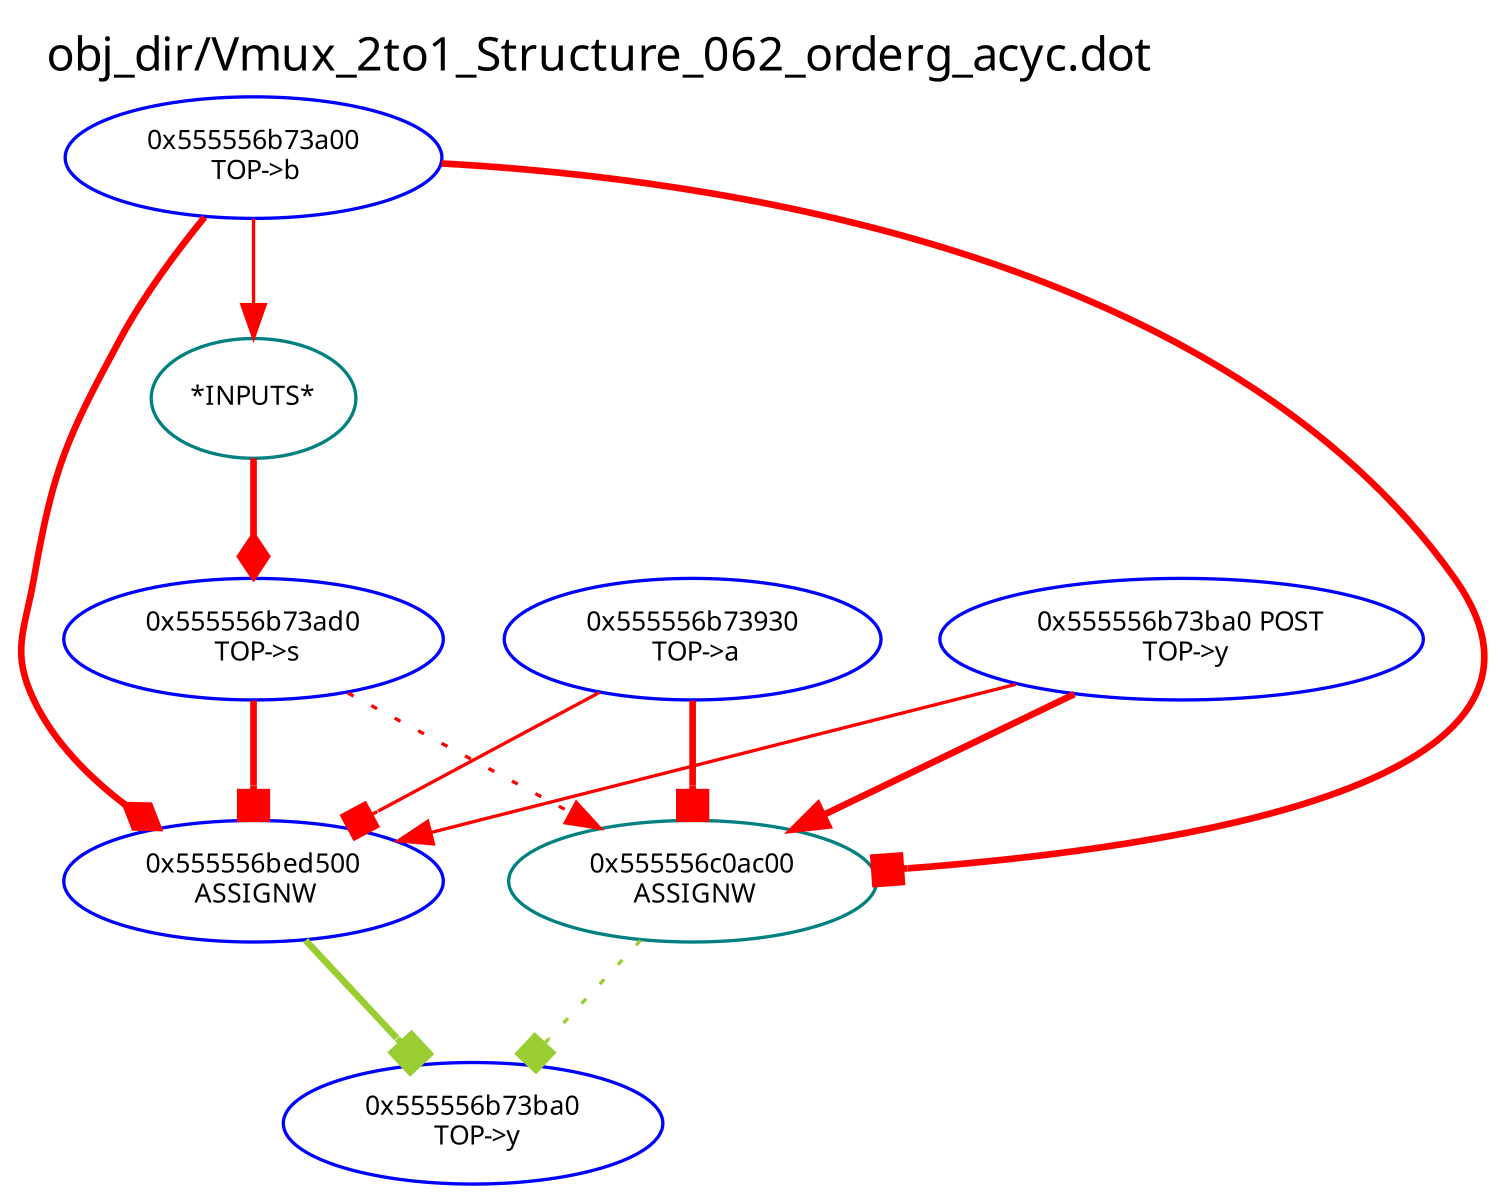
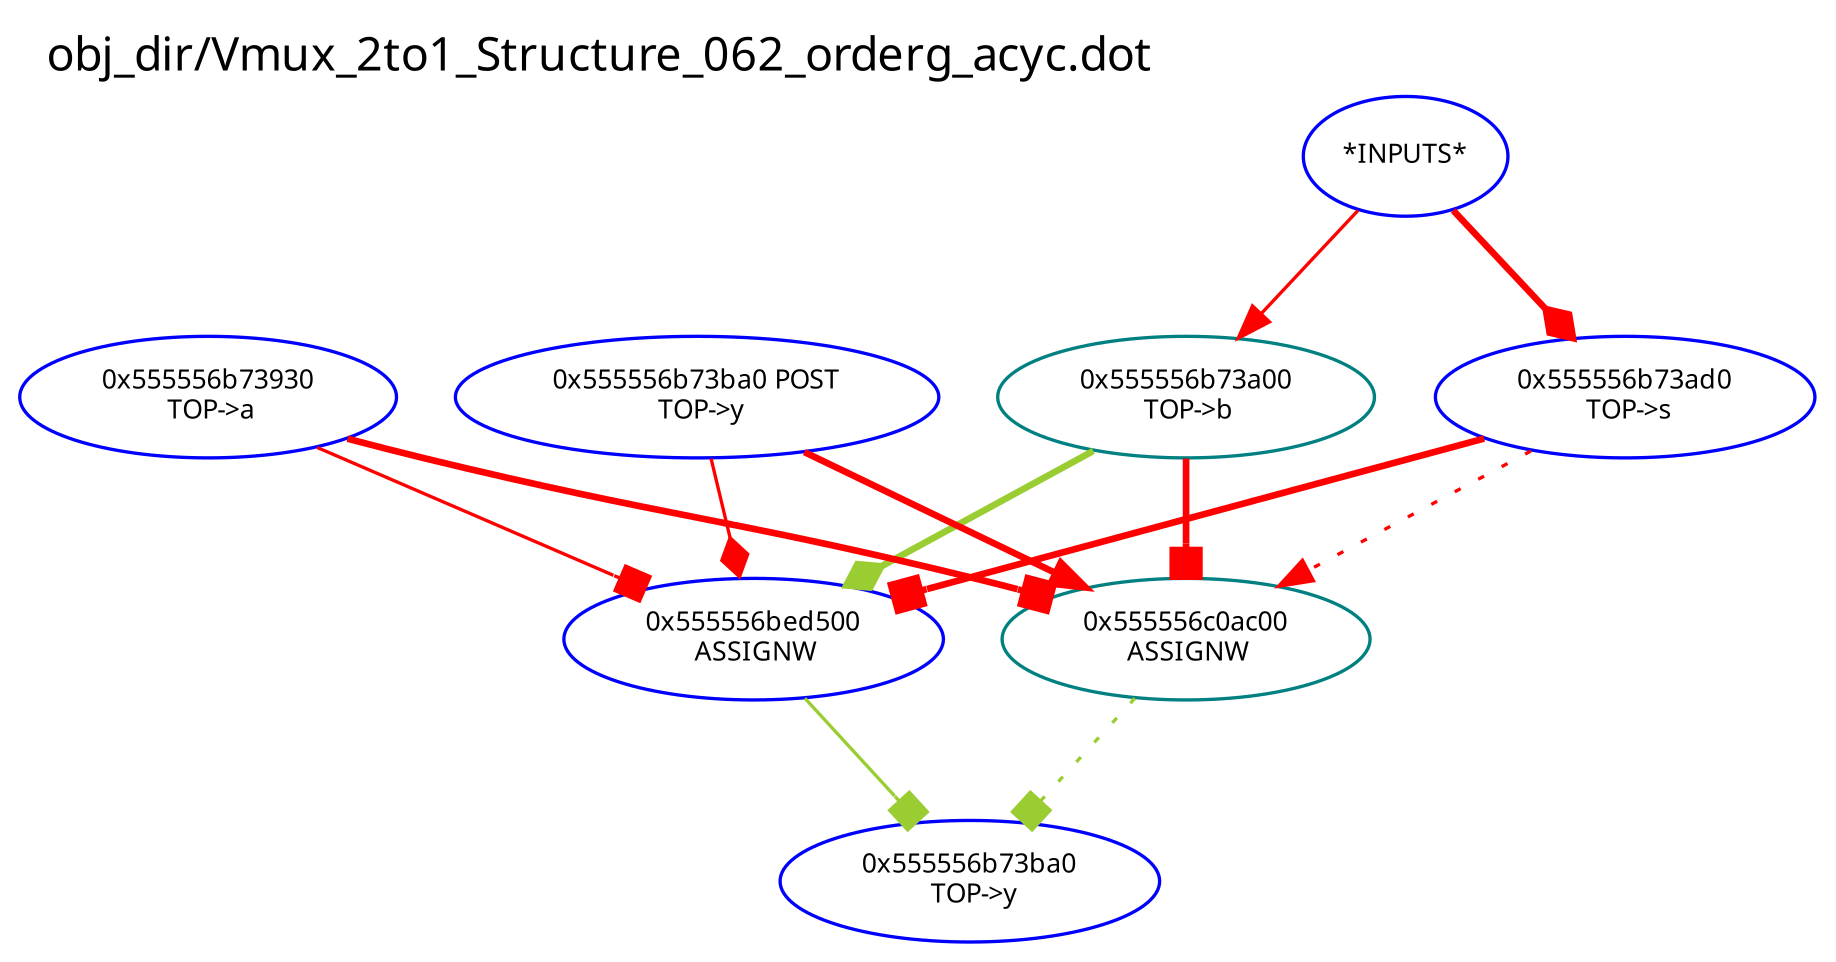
node "0x555556b73a00 TOP->b": color blue -> teal
edge "0x555556b73a00 TOP->b" -> "*INPUTS*": reversed
node "*INPUTS*": color teal -> blue
edge "0x555556b73a00 TOP->b" -> "0x555556bed500 ASSIGNW": color red -> yellowGreen
edge "0x555556b73ba0 POST TOP->y" -> "0x555556bed500 ASSIGNW": arrowhead normal -> diamond
edge "0x555556bed500 ASSIGNW" -> "0x555556b73ba0 TOP->y": style bold -> solid
